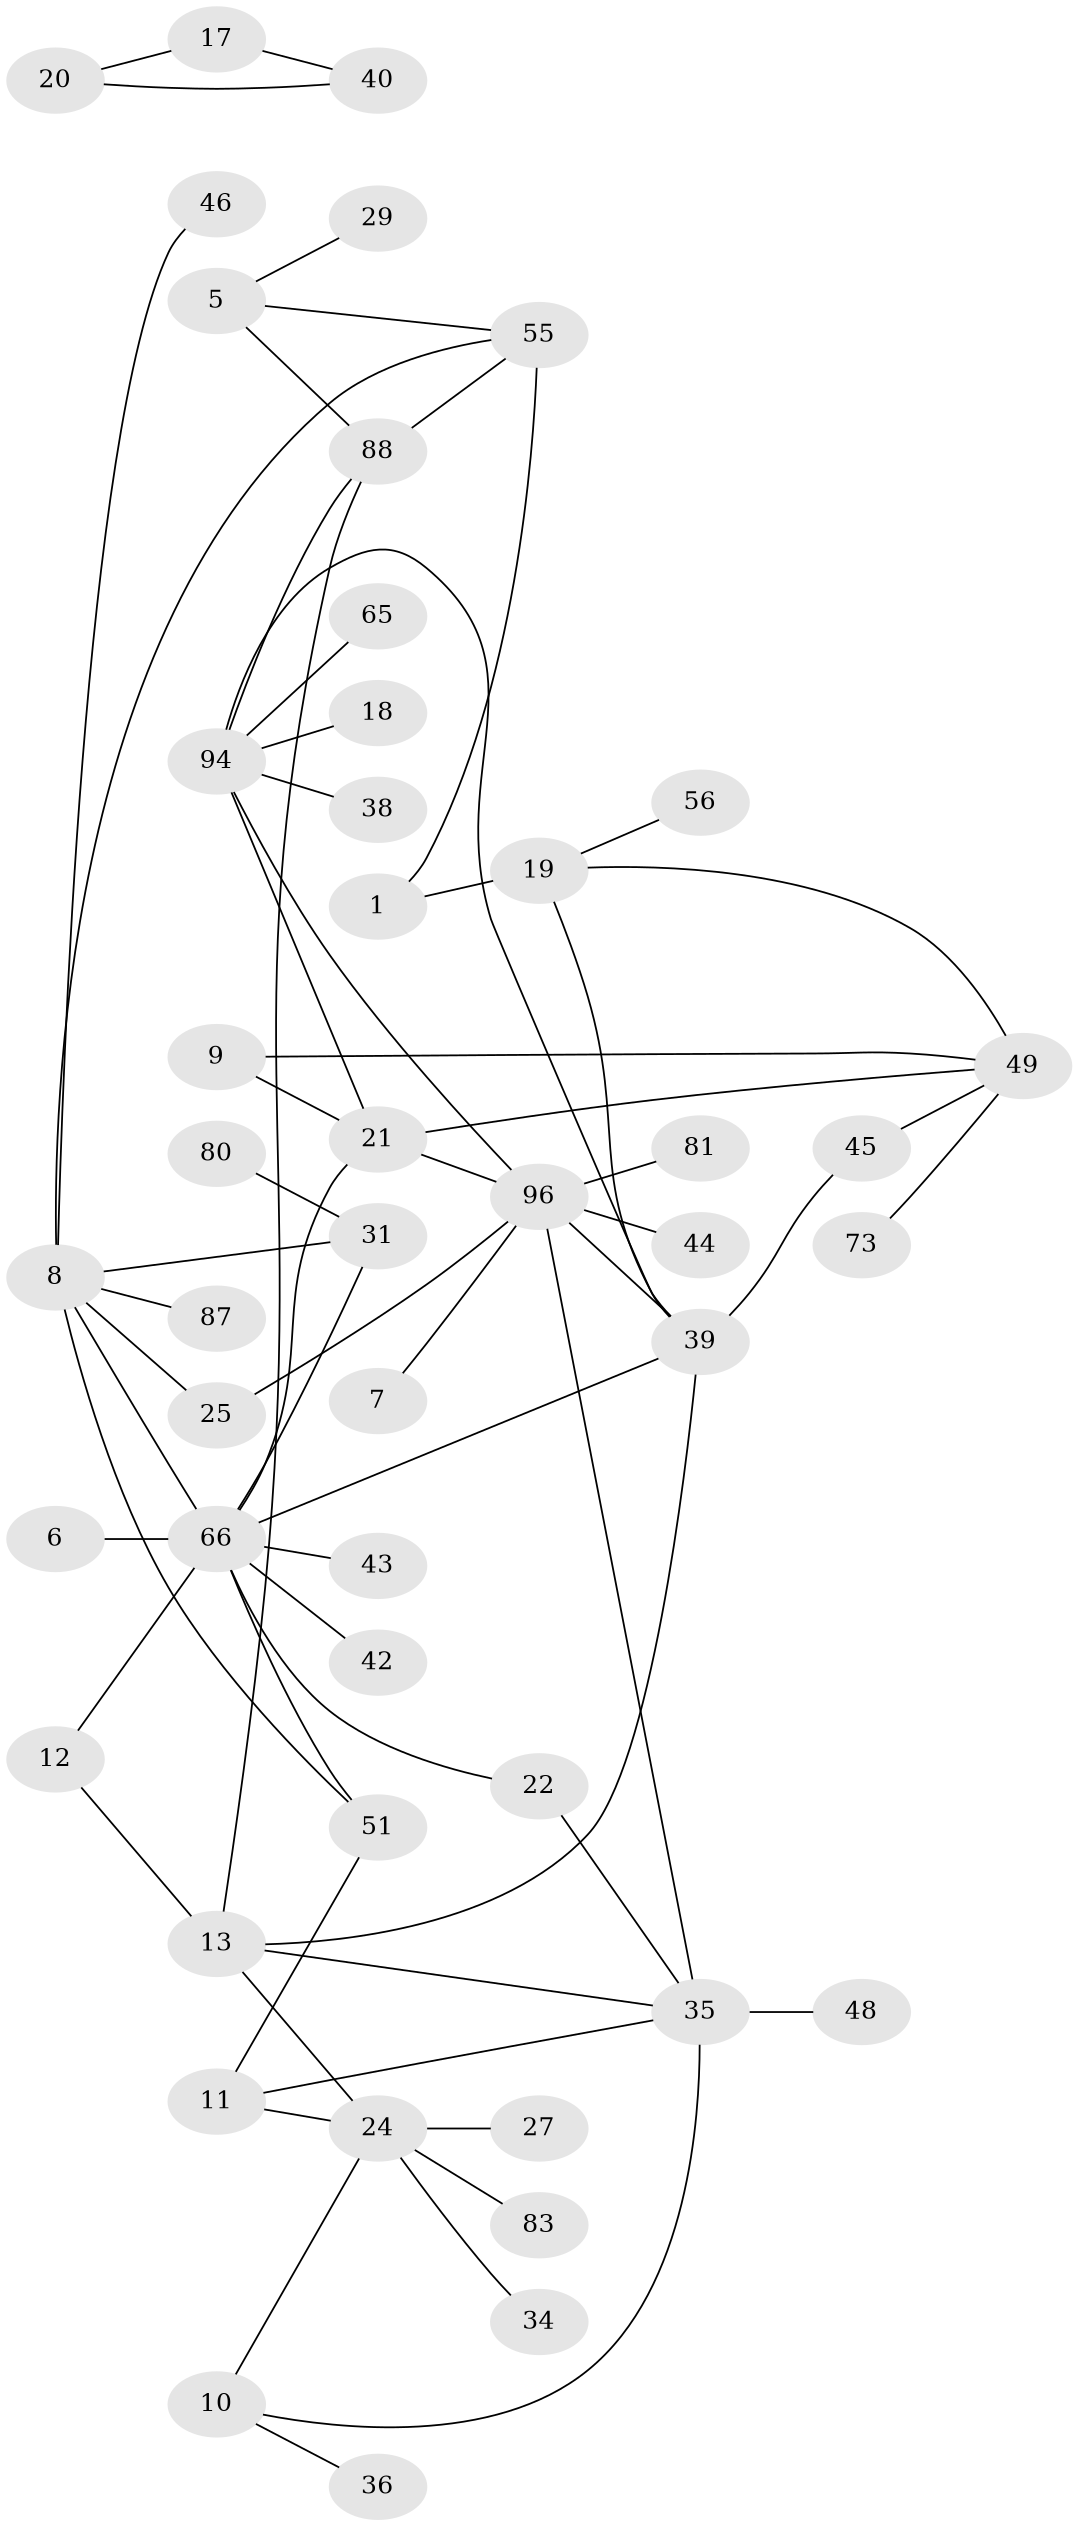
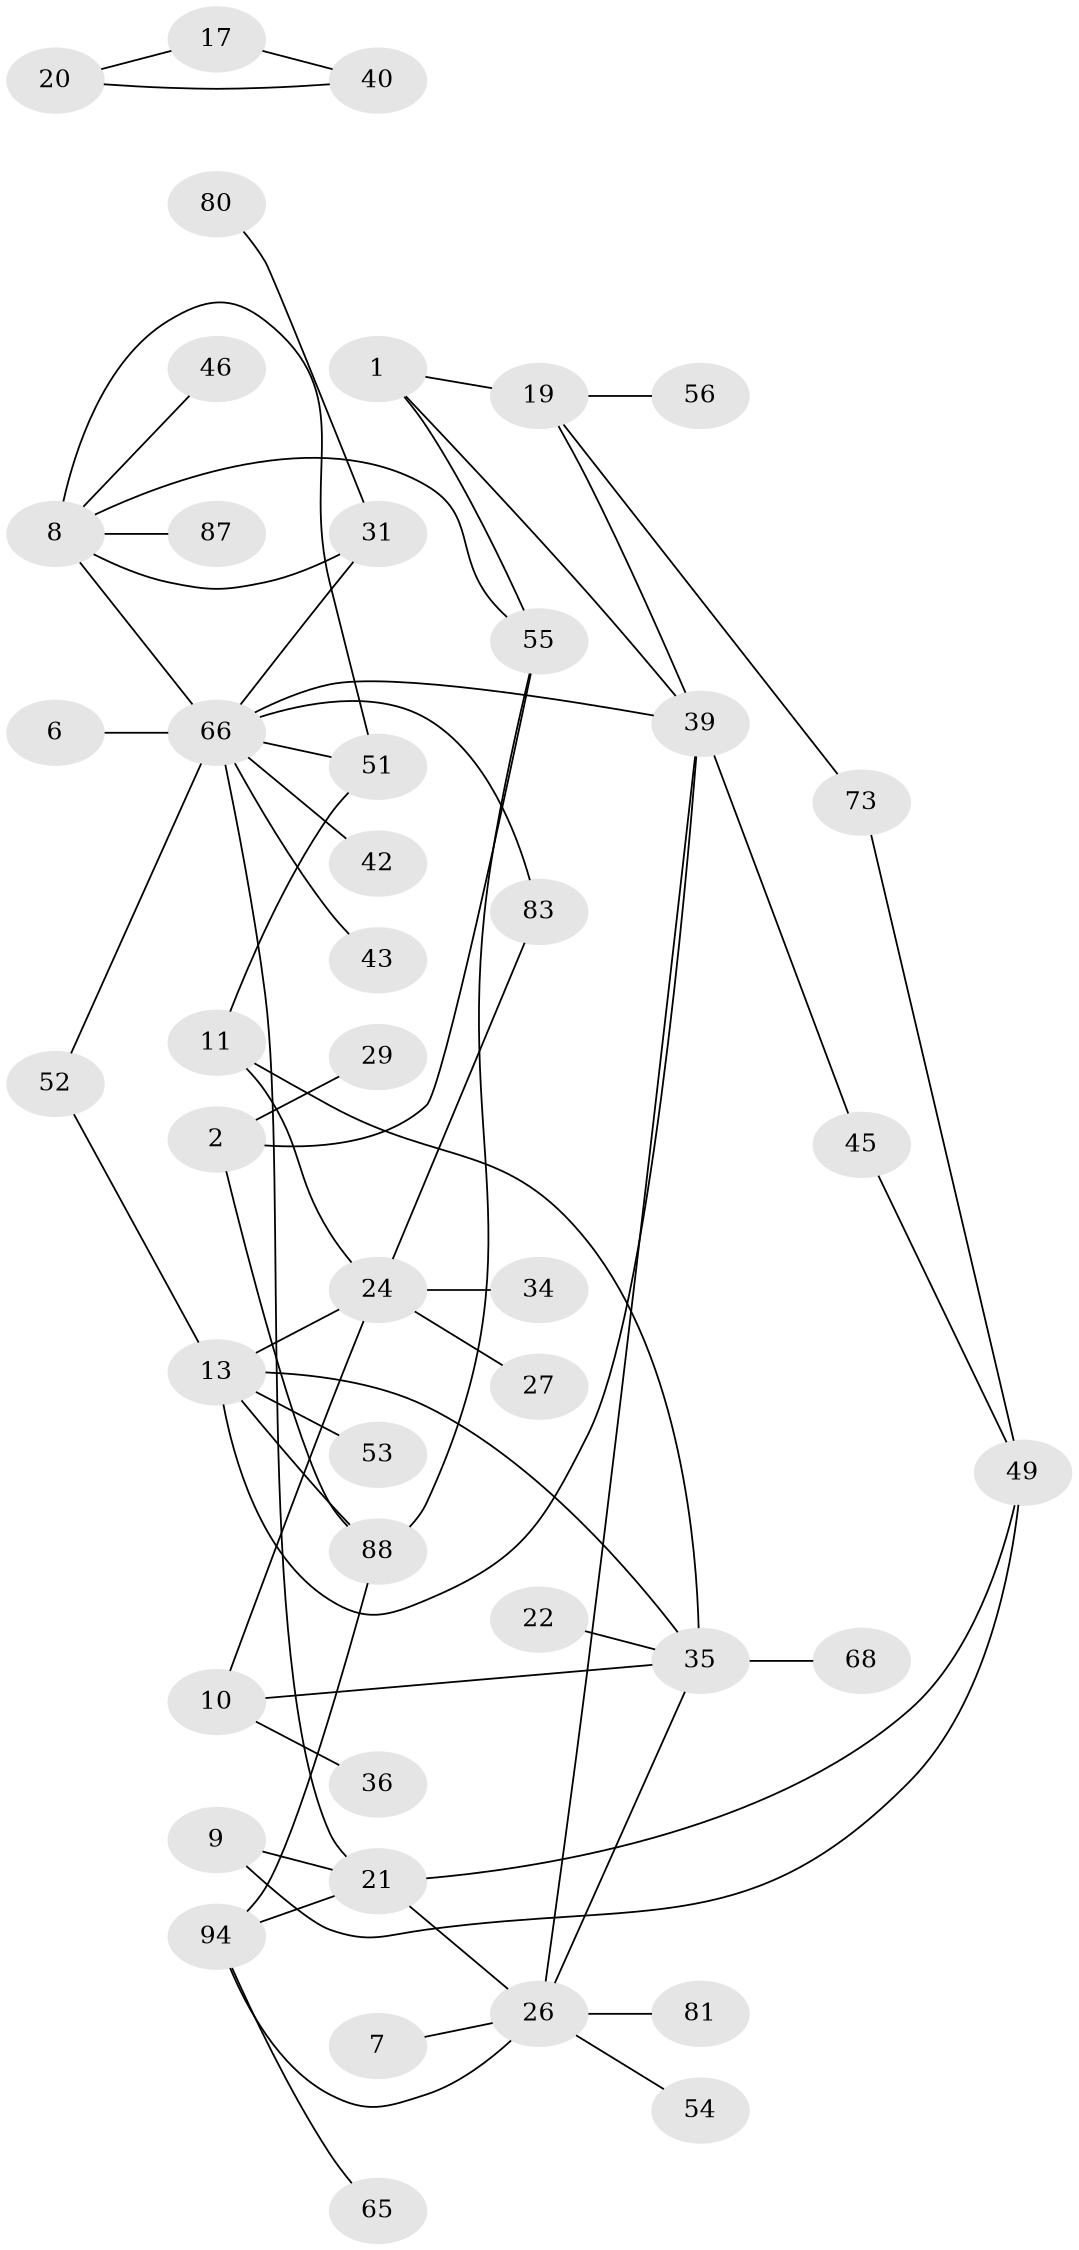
node "5": label "5" -> "2"
node "18": removed
edge "94" -- "39": now "1" -- "39"
node "38": removed
edge "19" -- "49": now "19" -- "73"
node "96": label "96" -> "26"
node "44": label "44" -> "54"
node "25": removed
node "53": added
edge "66" -- "22": now "66" -- "83"
node "12": label "12" -> "52"
node "48": label "48" -> "68"
